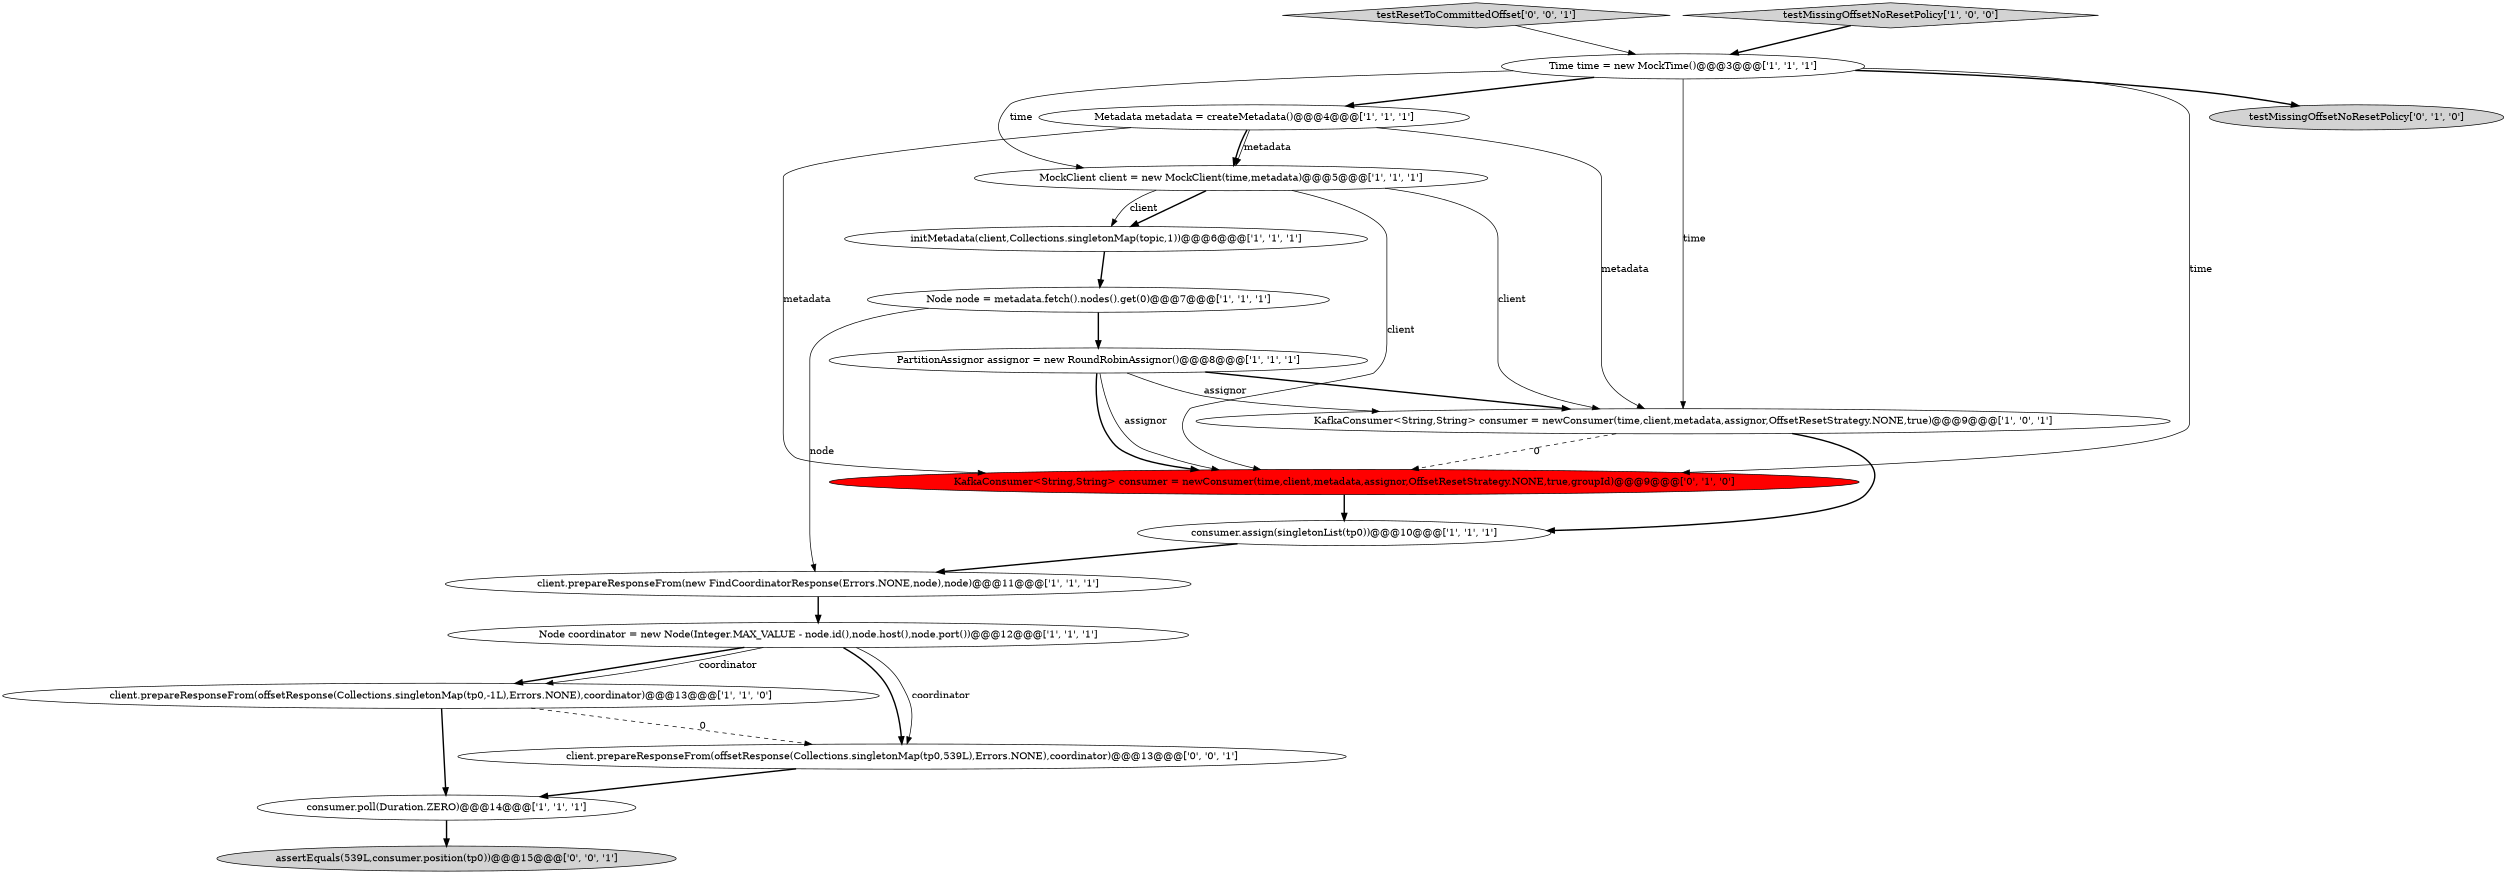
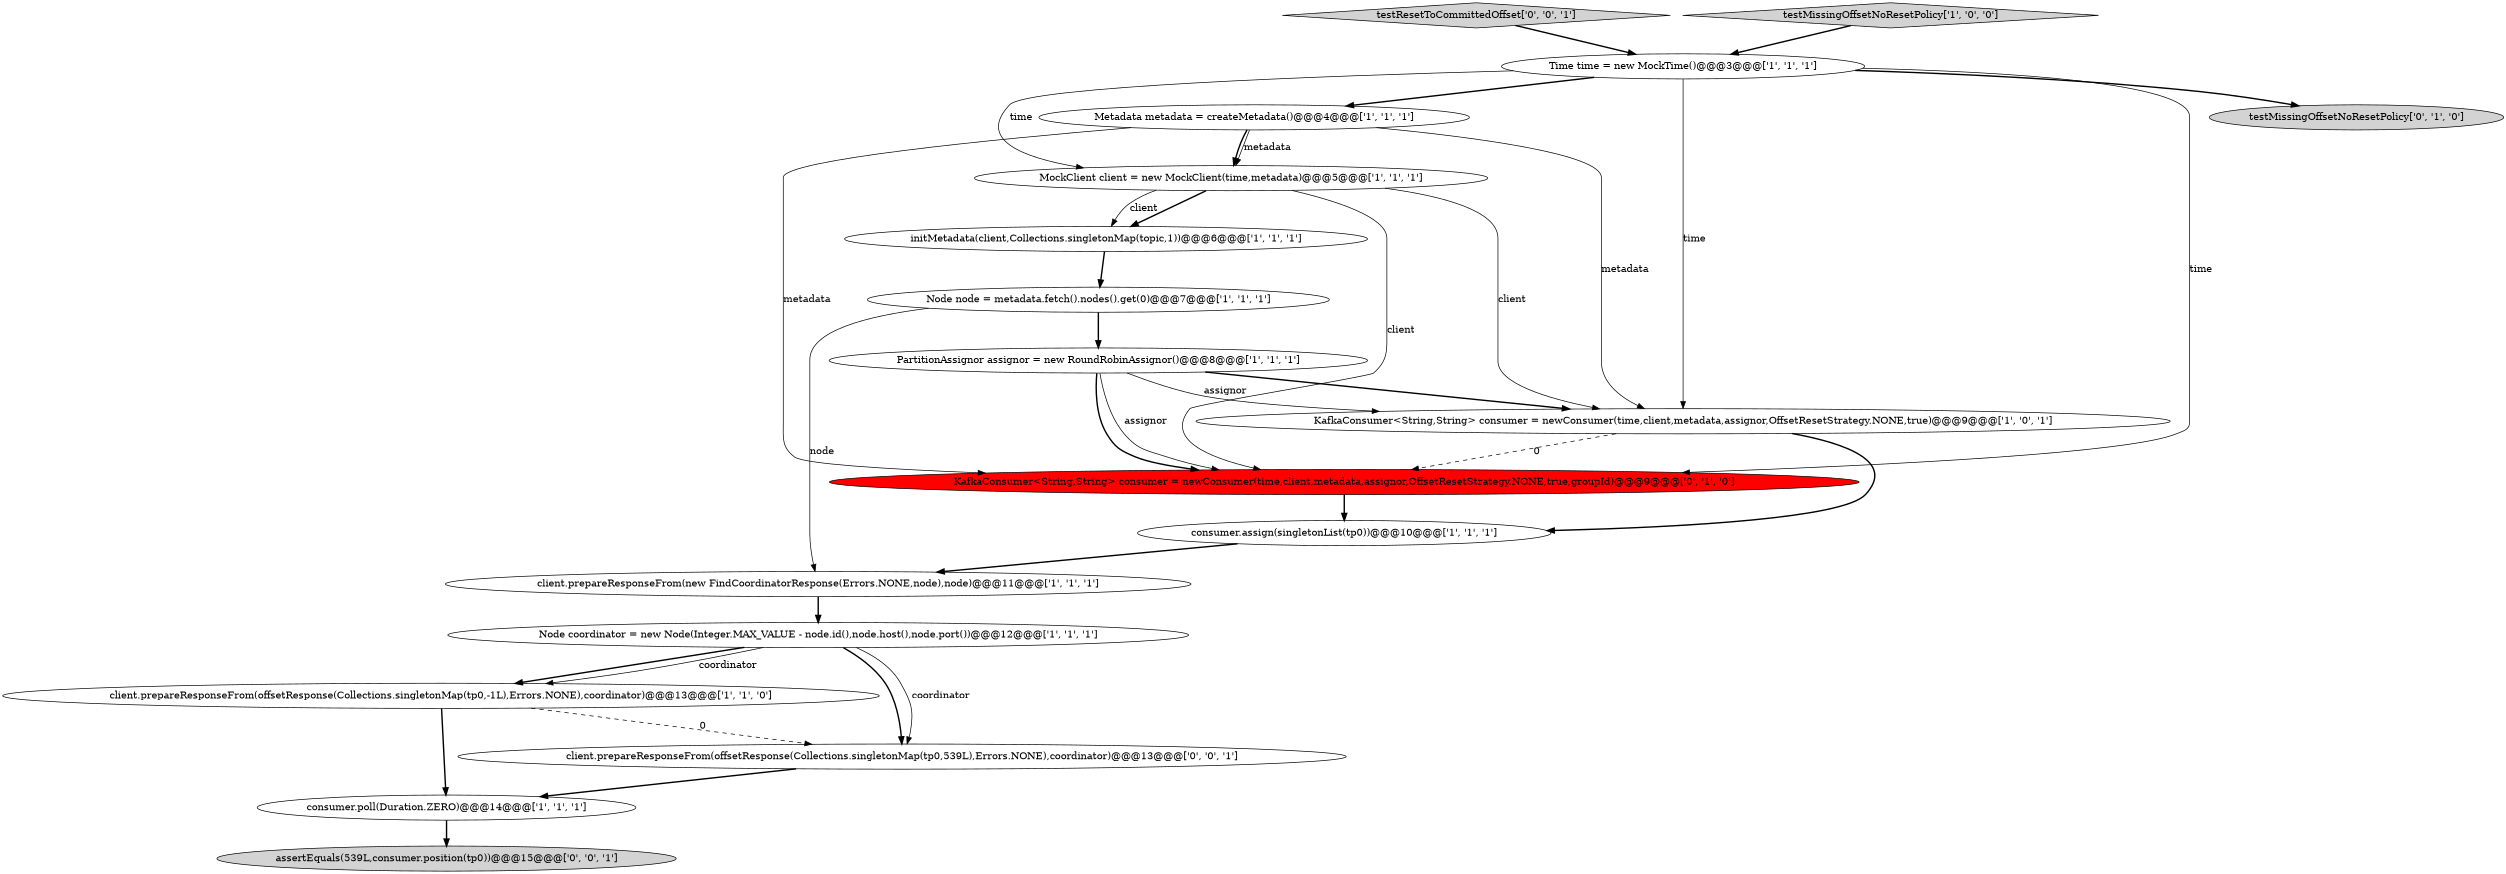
edge "testResetToCommittedOffset['0', '0', '1']" -> "Time time = new MockTime()@@@3@@@['1', '1', '1']": style solid -> bold
